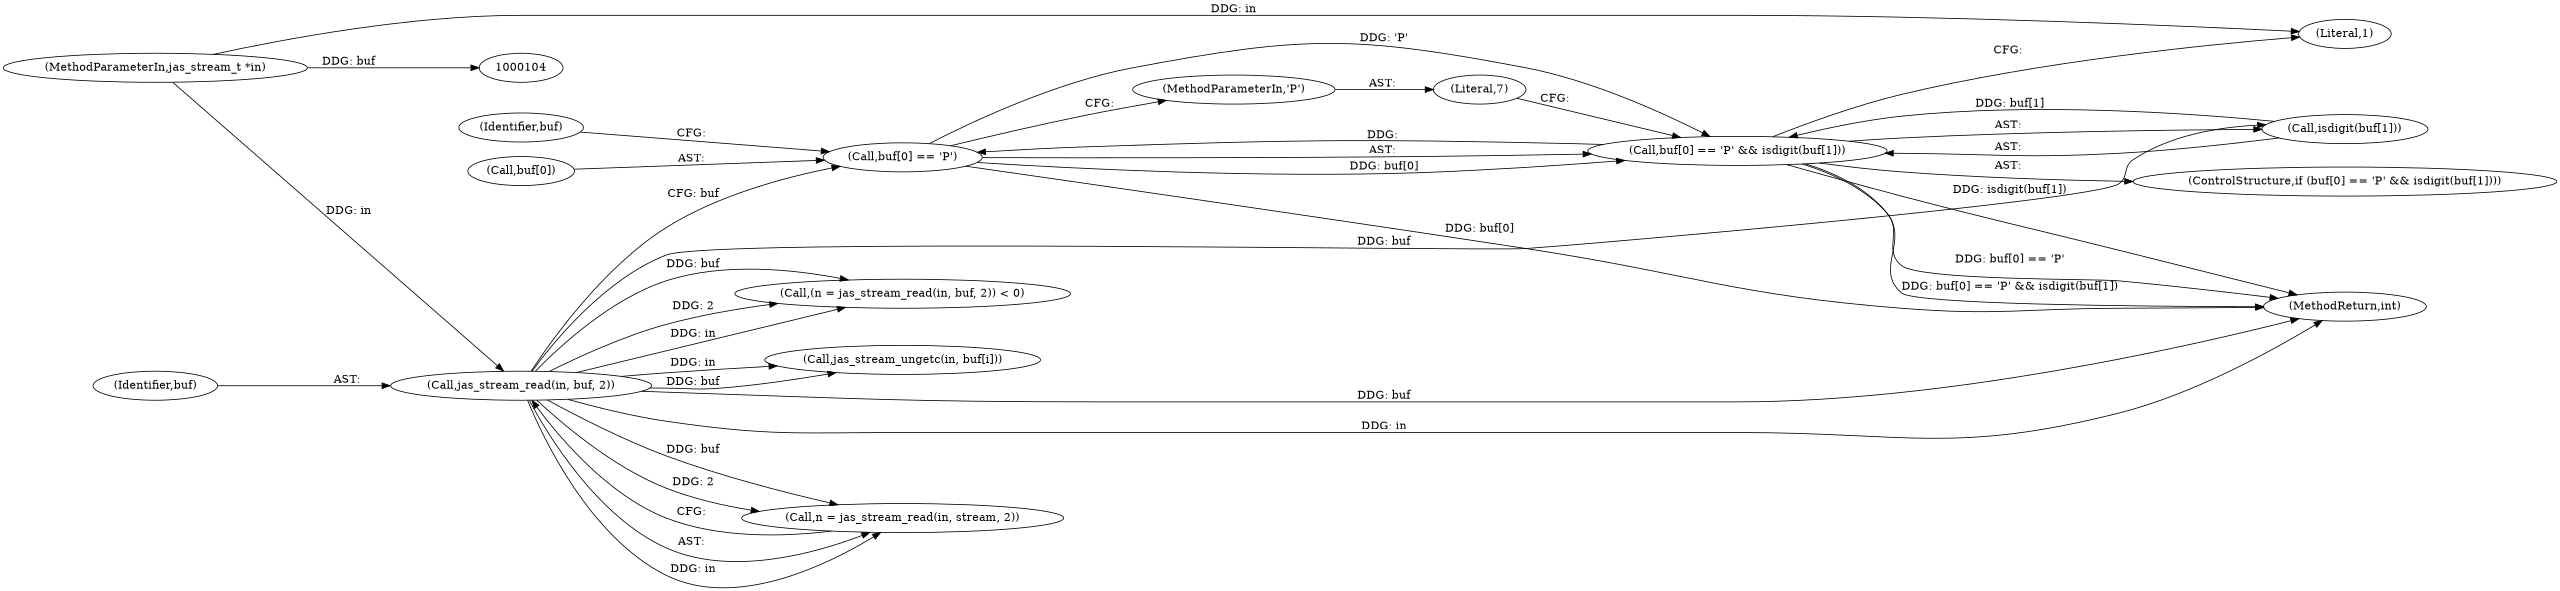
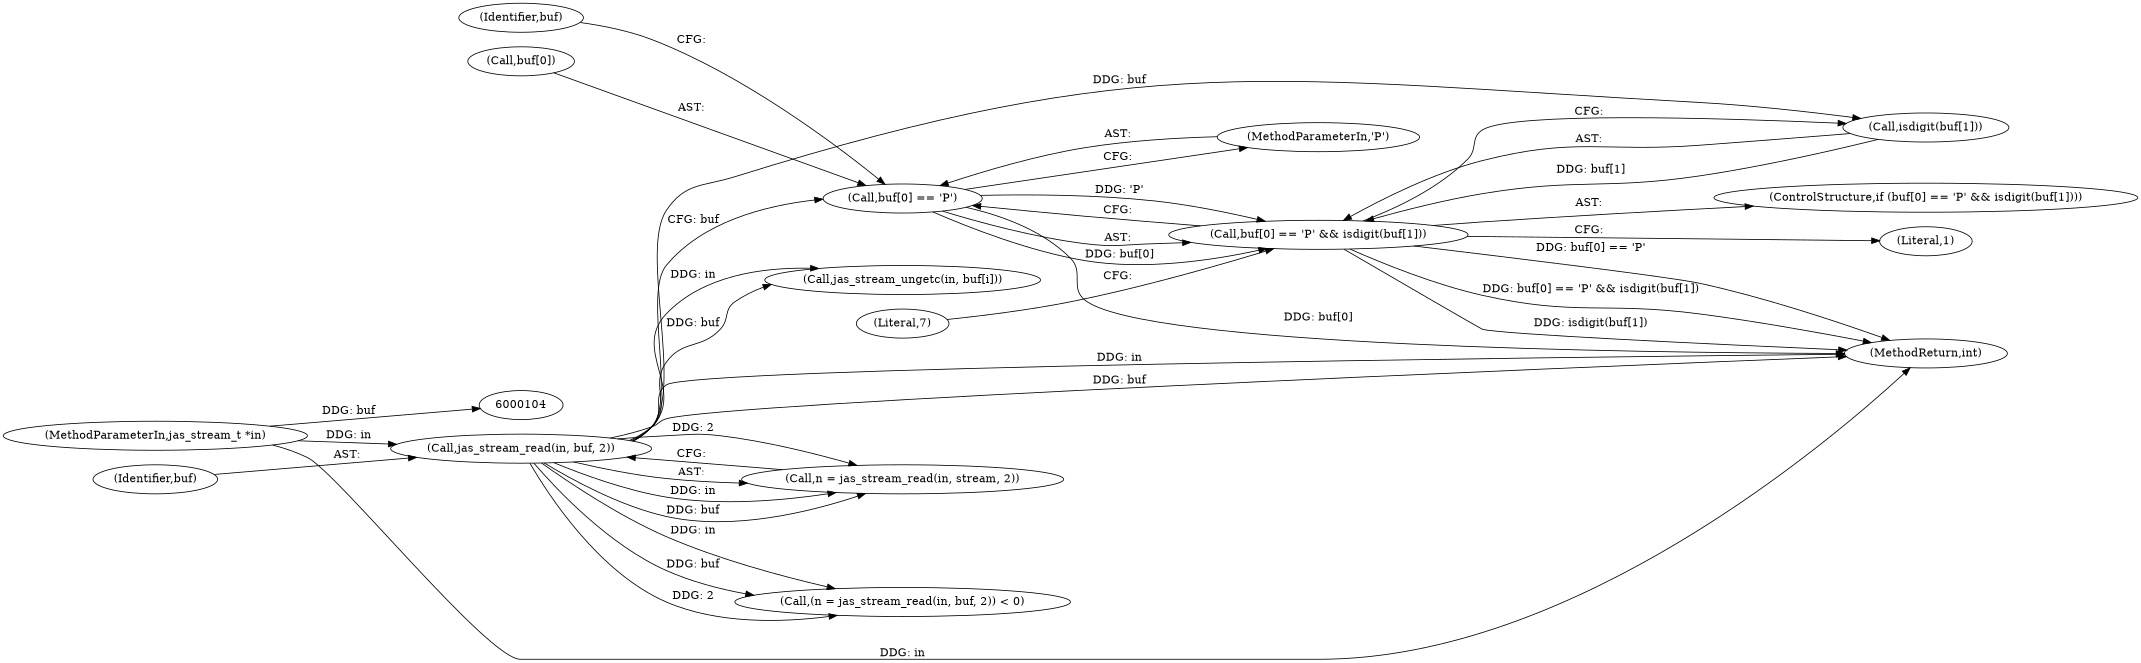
edge "(MethodParameterIn,jas_stream_t *in)" -> "(Literal,1)": now "(MethodParameterIn,jas_stream_t *in)" -> "(MethodReturn,int)"
node "1000104": label "1000104" -> "6000104"
edge "(MethodParameterIn,'P')" -> "(Literal,7)": now "(MethodParameterIn,'P')" -> "(Call,buf[0] == 'P')"
edge "(Call,buf[0] == 'P' && isdigit(buf[1]))" -> "(Call,isdigit(buf[1]))": label "AST: " -> "CFG: "
edge "(Call,buf[0] == 'P' && isdigit(buf[1]))" -> "(Call,buf[0] == 'P')": label "DDG: " -> "CFG: "
